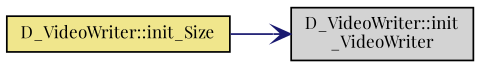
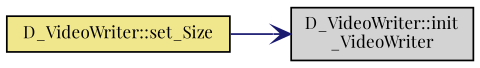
node "D_VideoWriter::init_Size": label "D_VideoWriter::init_Size" -> "D_VideoWriter::set_Size"
